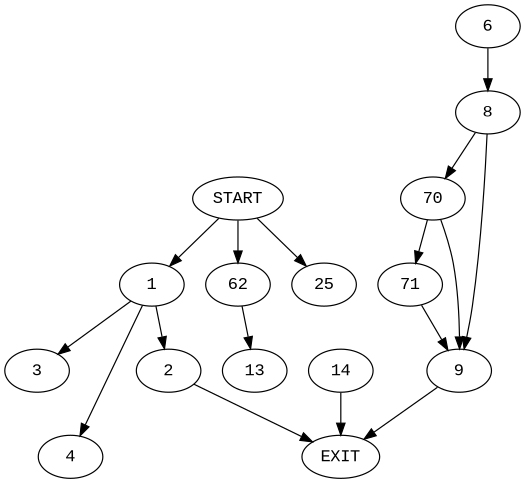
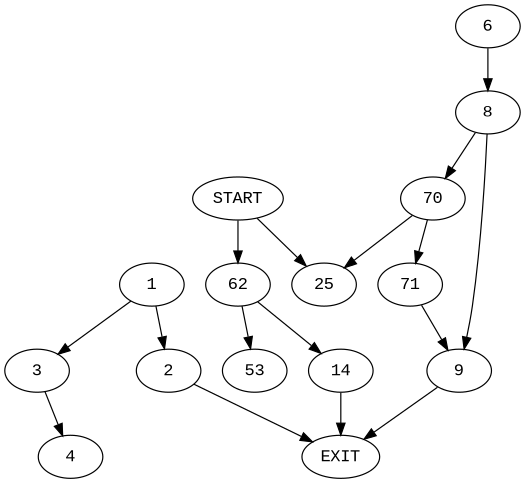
edge "START" -> "1": removed
edge "70" -> "9": now "70" -> "25"
edge "62" -> "14": added
edge "1" -> "4": now "3" -> "4"
node "13": label "13" -> "53"
